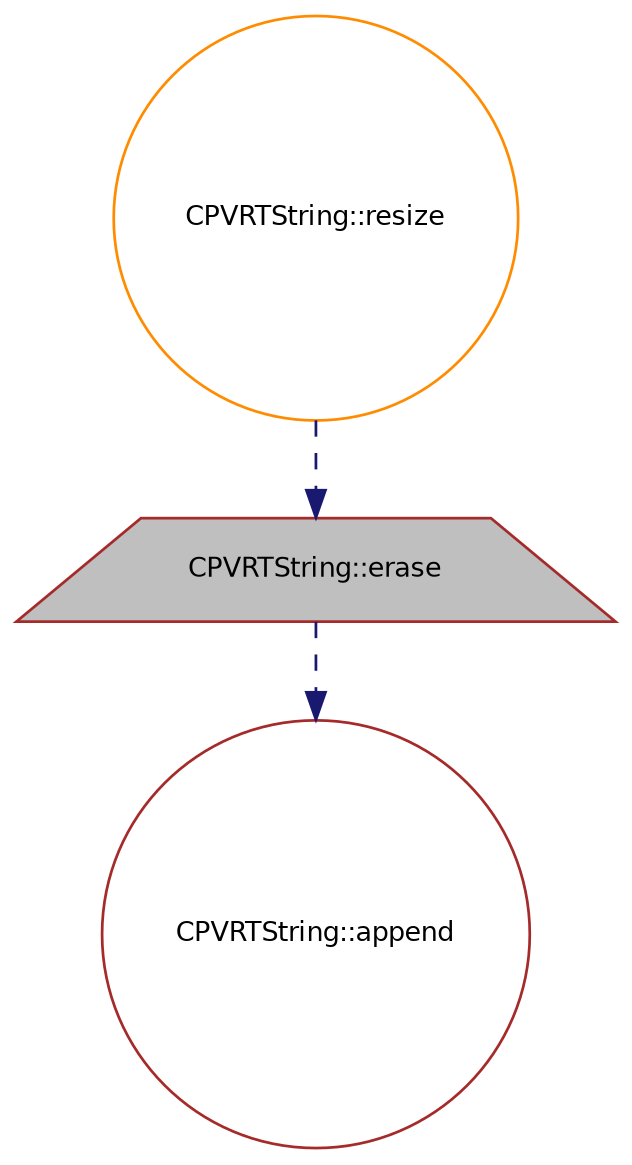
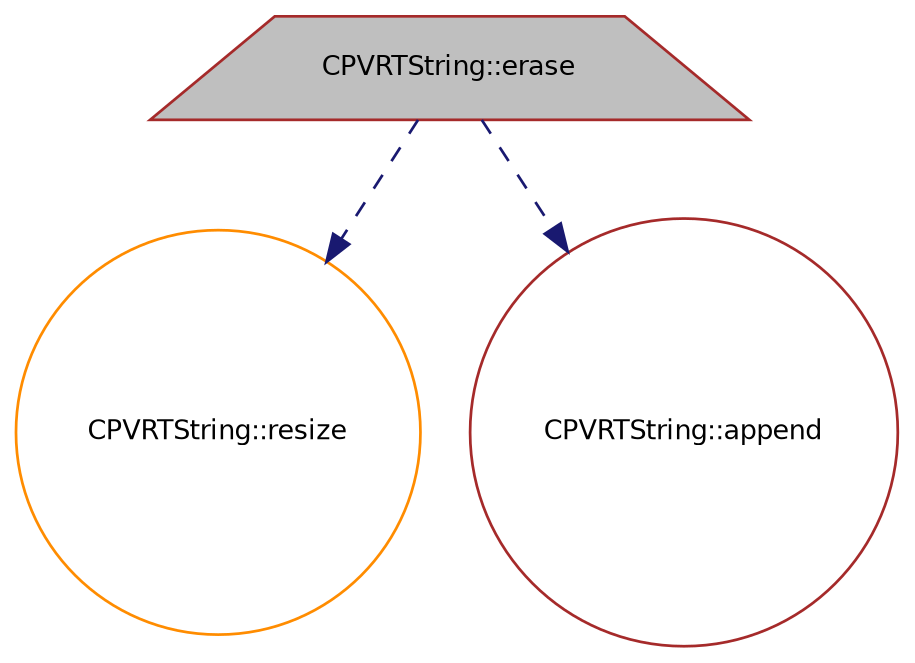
edge "CPVRTString::resize" -> "CPVRTString::erase": reversed
